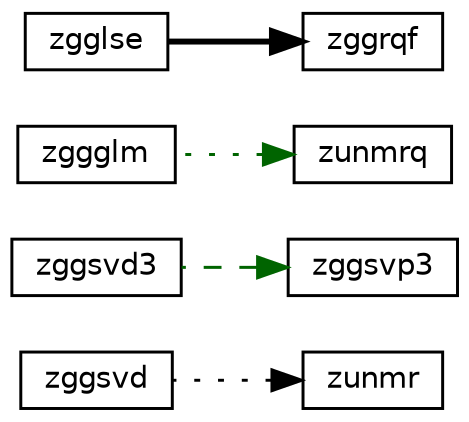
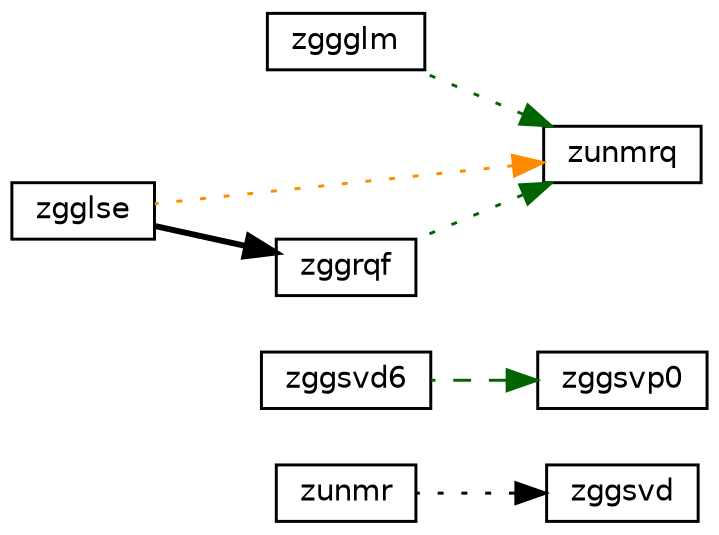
edge "zgglse" -> "zunmrq": added
edge "zggrqf" -> "zunmrq": added
node "zggsvd3": label "zggsvd3" -> "zggsvd6"
node "zggsvp3": label "zggsvp3" -> "zggsvp0"
edge "zggsvd" -> "zunmr": reversed
